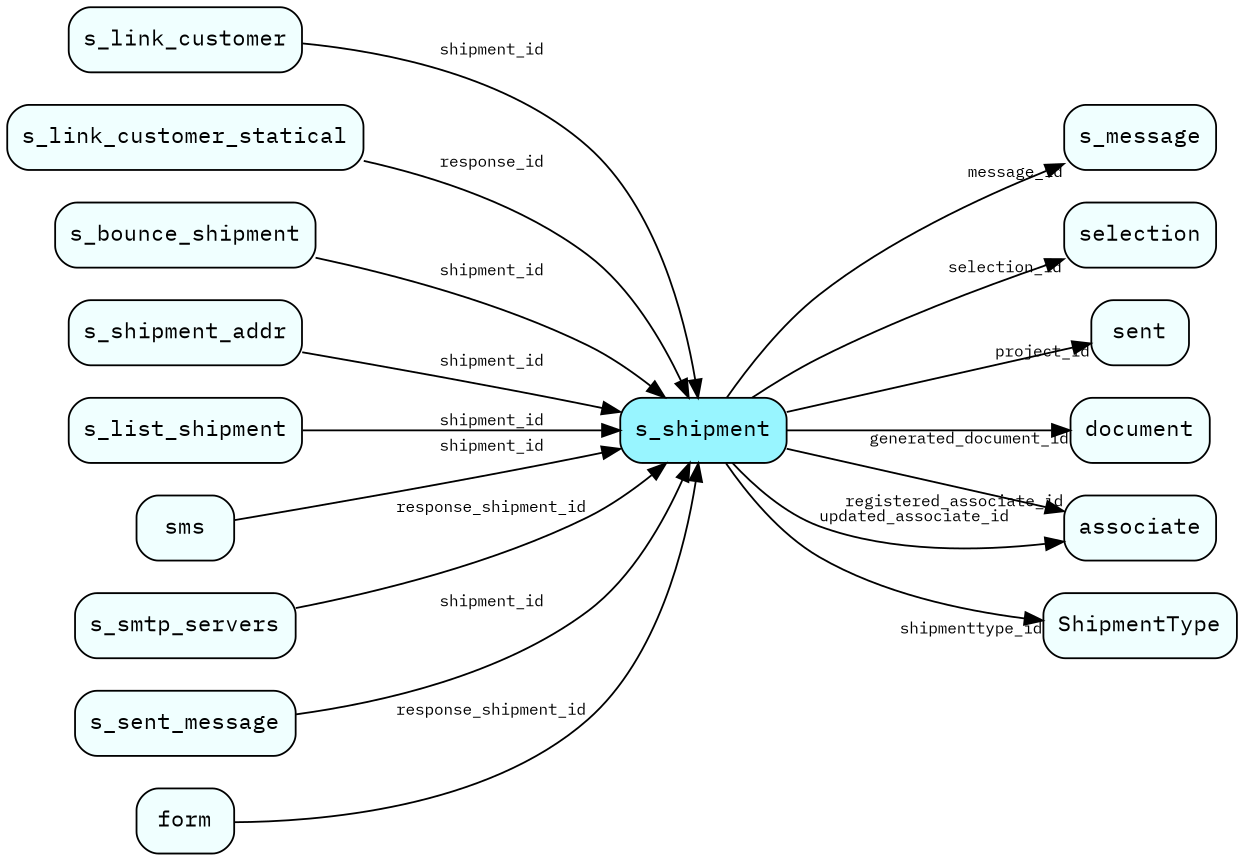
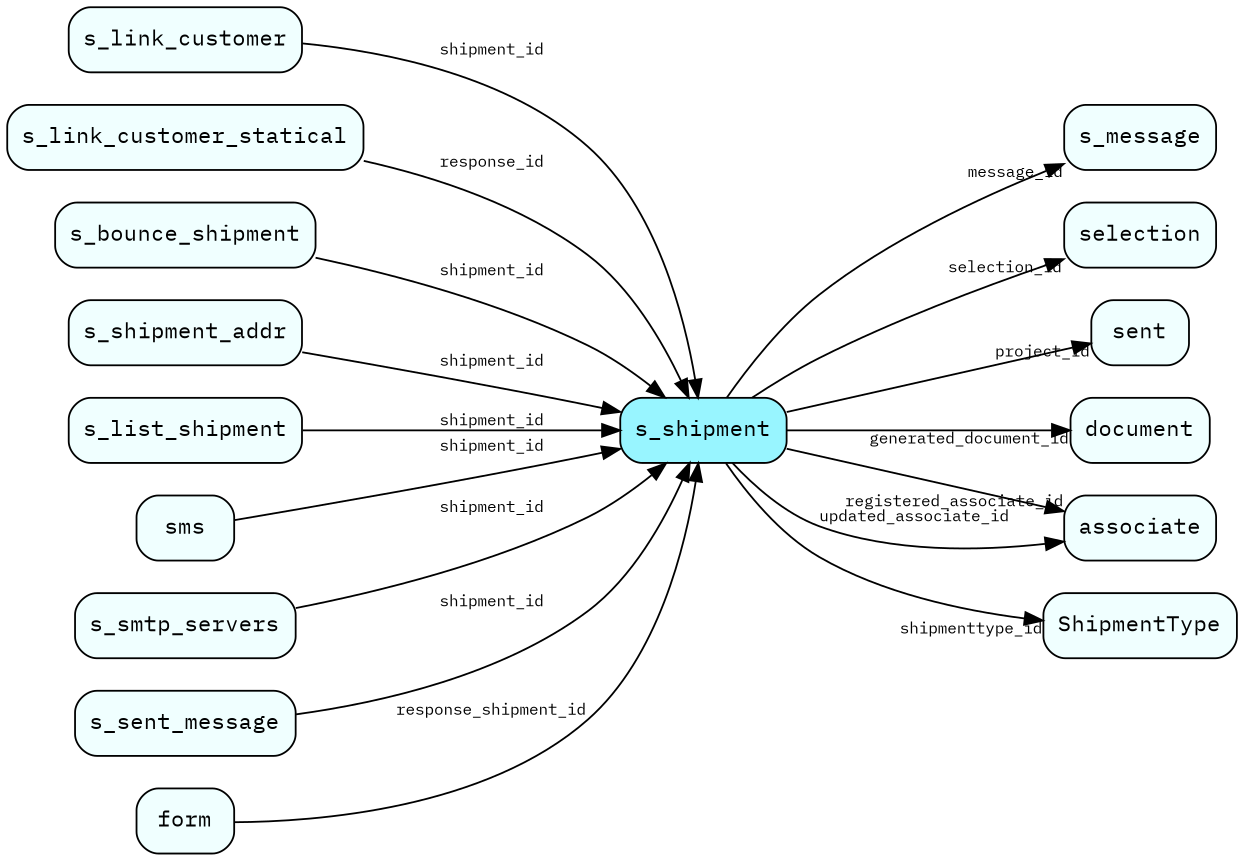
edge "s_smtp_servers" -> "s_shipment": label "response_shipment_id" -> "shipment_id"
